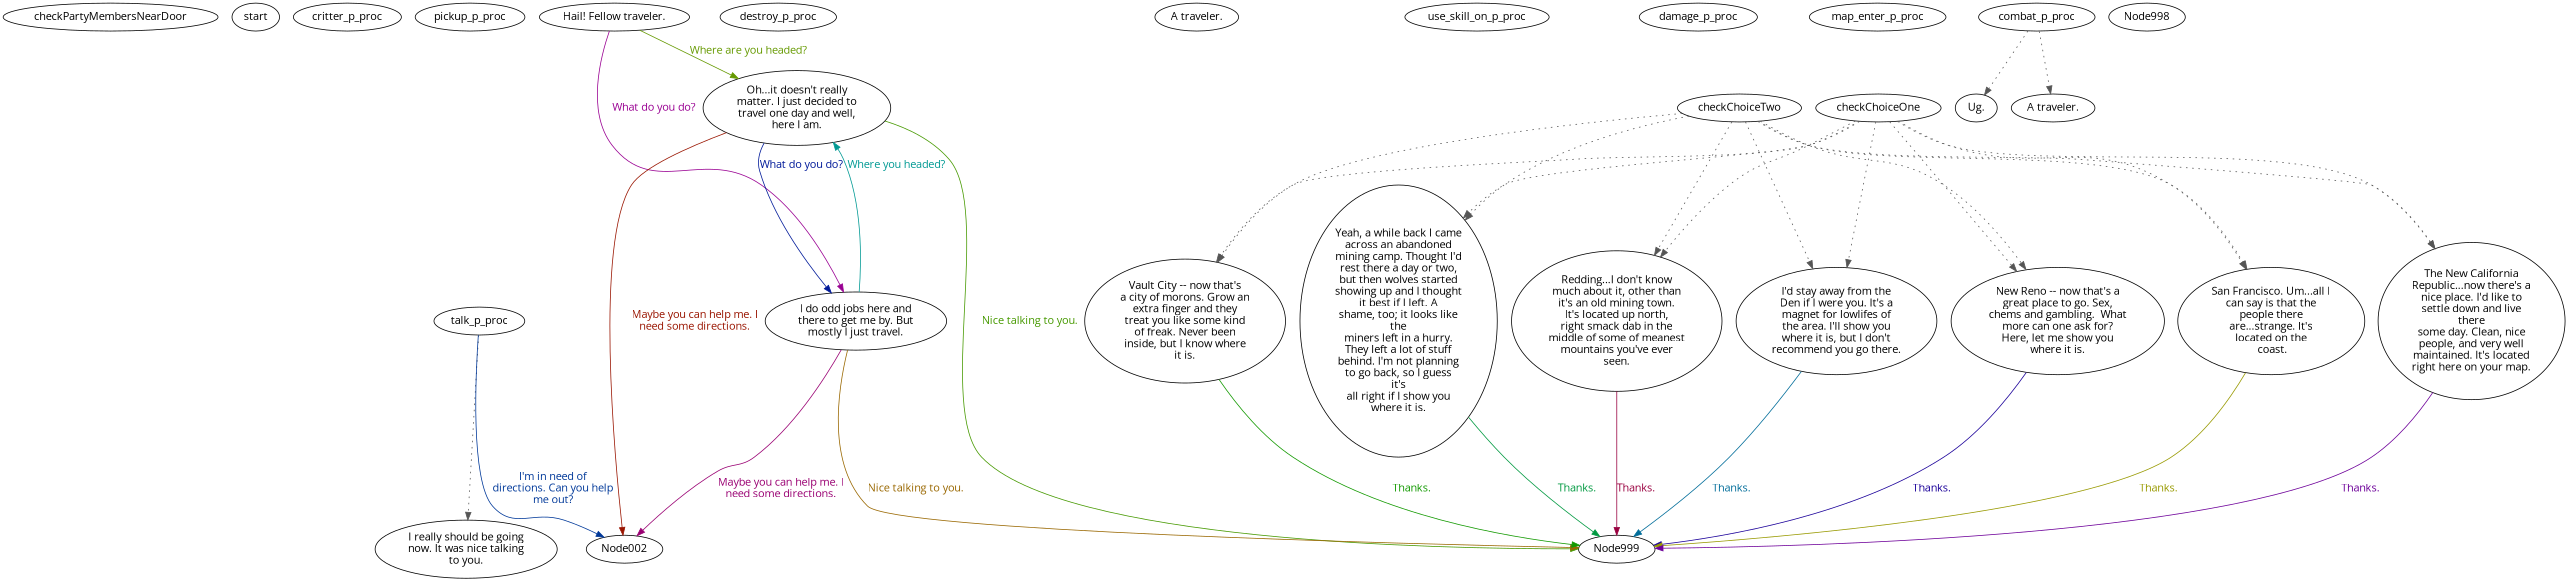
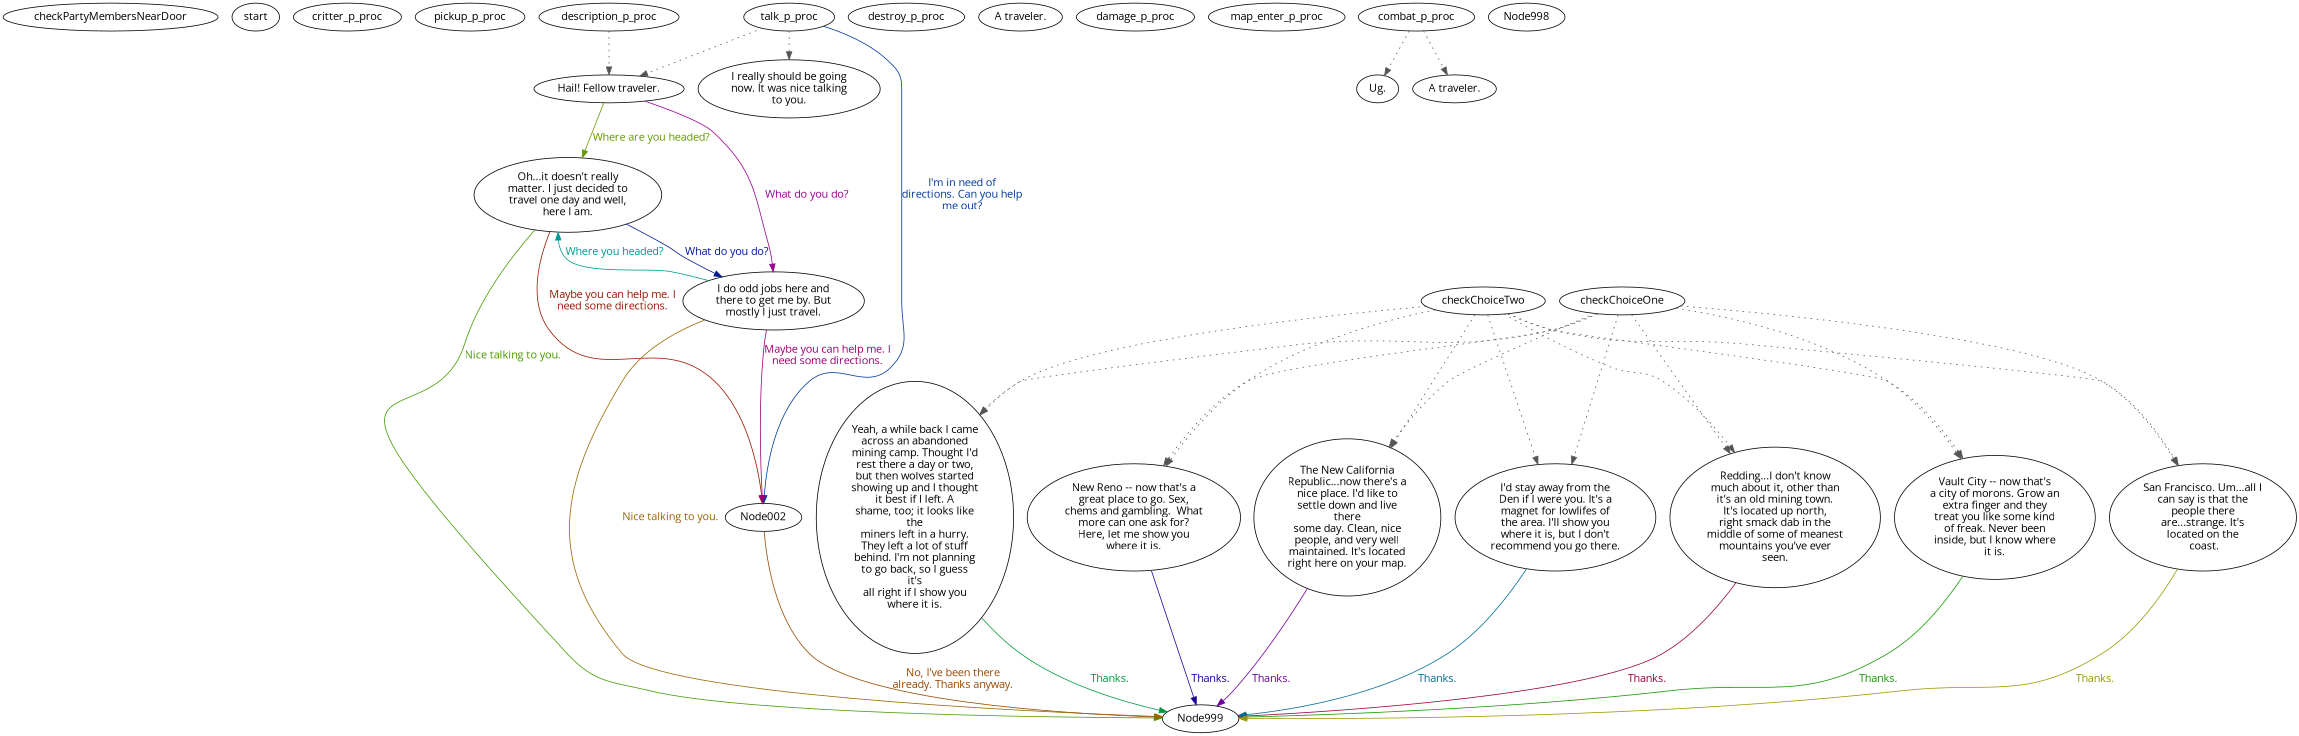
node "description_p_proc": added
node "use_skill_on_p_proc": removed
edge "talk_p_proc" -> "Hail! Fellow traveler.": added
edge "Node002" -> "Node999": added, label "No, I've been there already. Thanks anyway."
